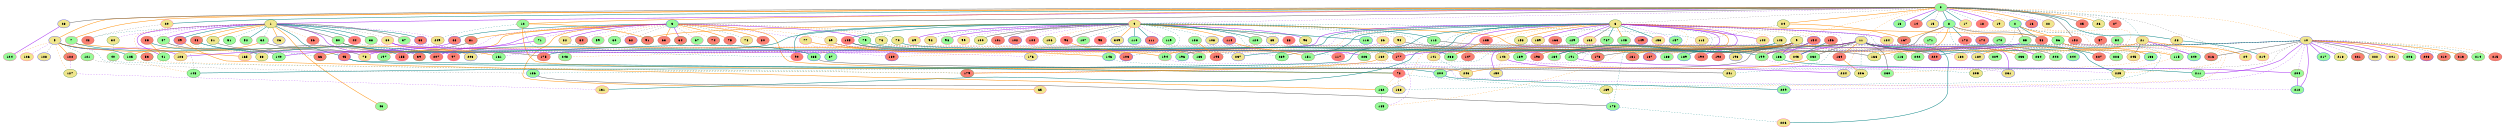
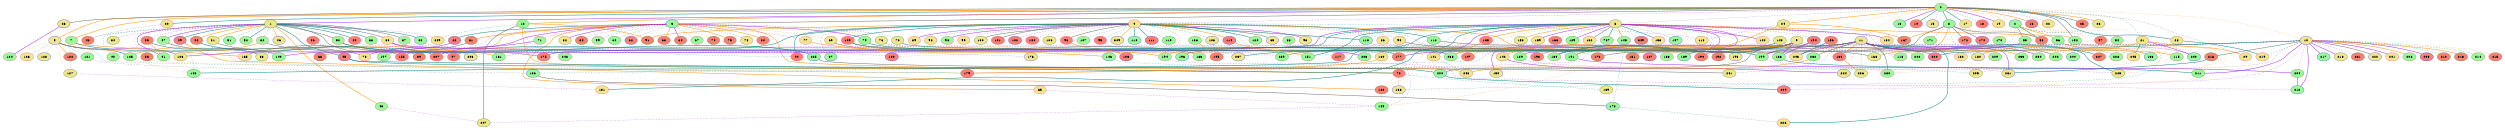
node "27": removed
edge "4" -- "87": added
edge "3" -- "59": color darkorange -> purple
edge "1" -- "30": style dashed -> bold
edge "8" -- "174": style dashed -> bold
edge "6" -- "142": now "24" -- "142"
node "33": fillcolor salmon -> palegreen
node "88": fillcolor salmon -> palegreen
node "149": label "149" -> "349"
node "152": fillcolor salmon -> palegreen
edge "1" -- "39": color purple -> gray40
edge "34" -- "40": now "1" -- "40"
edge "48" -- "66": now "48" -- "179"
edge "76" -- "248": now "82" -- "248"
edge "216" -- "231": added
edge "39" -- "230": added
node "162": fillcolor palegreen -> salmon
node "209": fillcolor palegreen -> salmon
edge "65" -- "185": added
node "247": added
